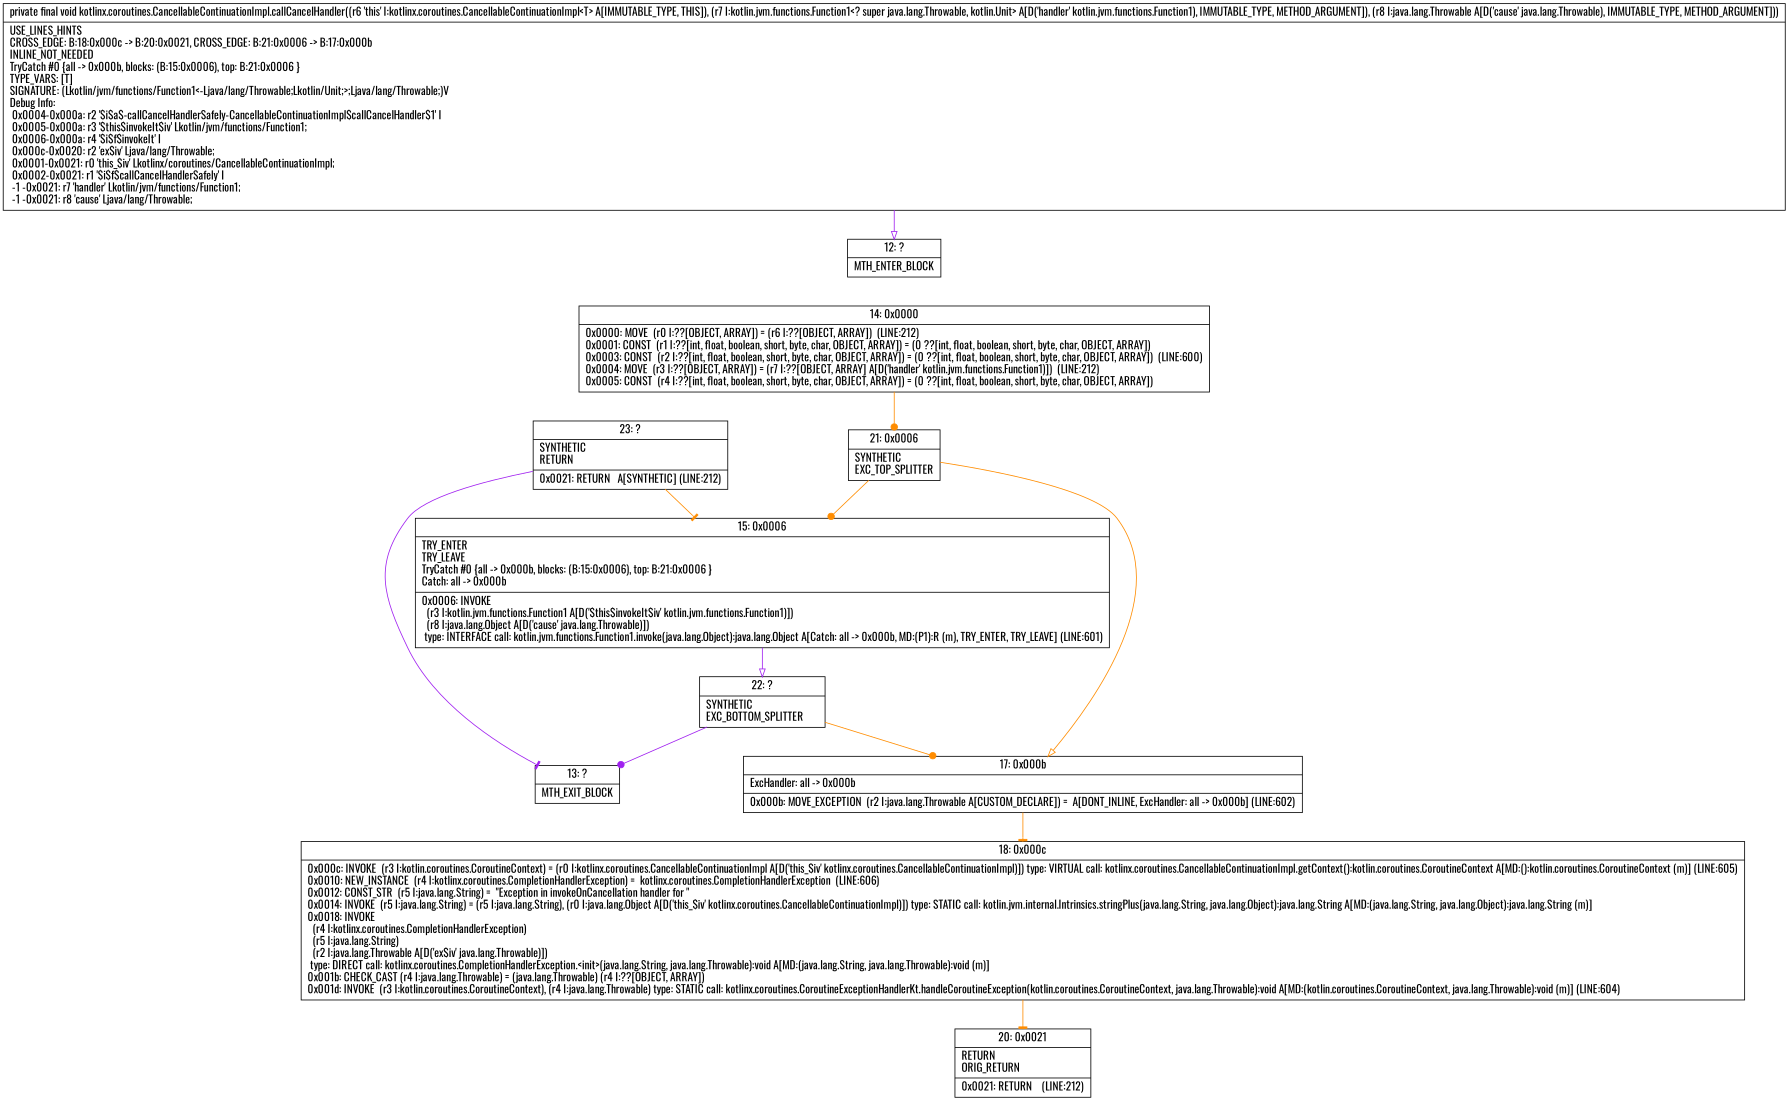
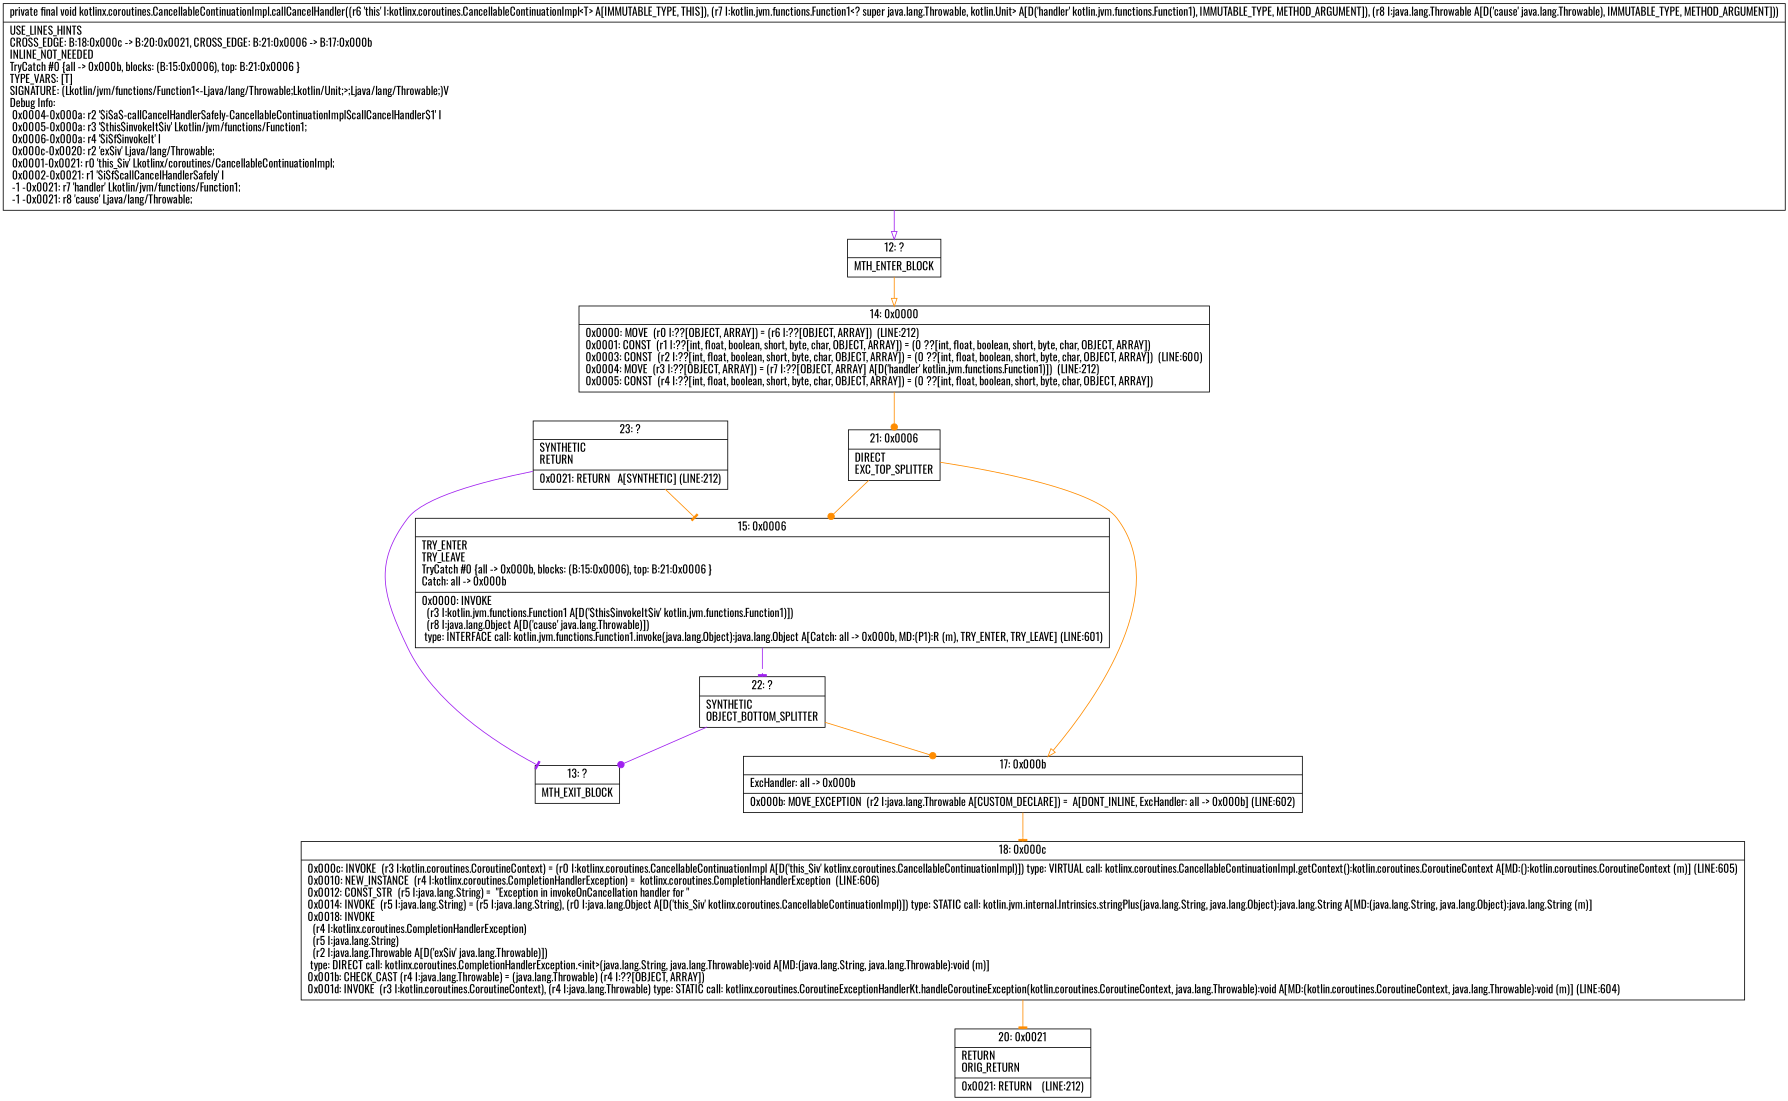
edge "12: ?" -> "14: 0x0000": added
node "21: 0x0006": text "SYNTHETIC" -> "DIRECT"
node "15: 0x0006": text "0x0006: INVOKE" -> "0x0000: INVOKE"
edge "15: 0x0006" -> "22: ?": arrowhead onormal -> tee
node "22: ?": text "EXC_BOTTOM_SPLITTER" -> "OBJECT_BOTTOM_SPLITTER"
